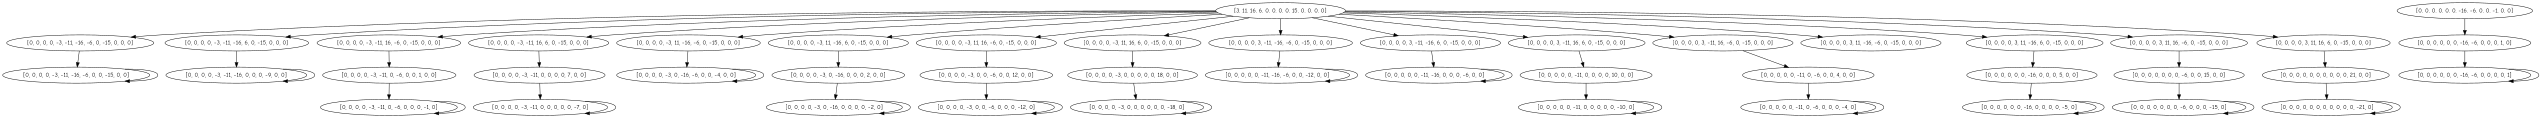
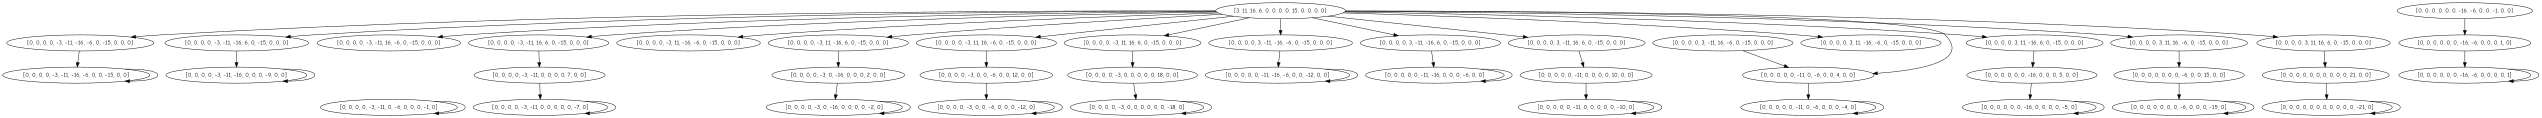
edge "[3, 11, 16, 6, 0, 0, 0, 0, 15, 0, 0, 0, 0]" -> "[0, 0, 0, 0, 3, -11, 16, -6, 0, -15, 0, 0, 0]": now "[3, 11, 16, 6, 0, 0, 0, 0, 15, 0, 0, 0, 0]" -> "[0, 0, 0, 0, 0, -11, 0, -6, 0, 0, 4, 0, 0]"
node "[0, 0, 0, 0, -3, -11, 0, -6, 0, 0, 1, 0, 0]": removed
node "[0, 0, 0, 0, -3, 0, -16, -6, 0, 0, -4, 0, 0]": removed
